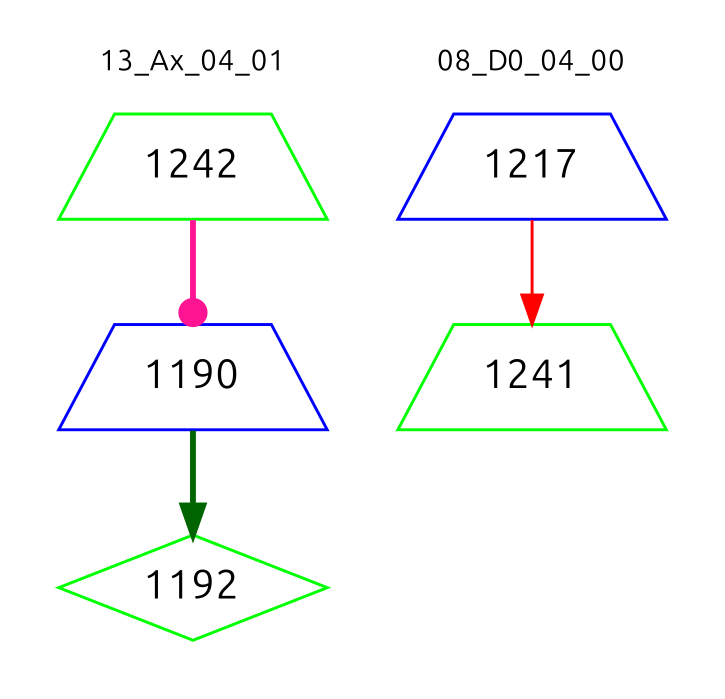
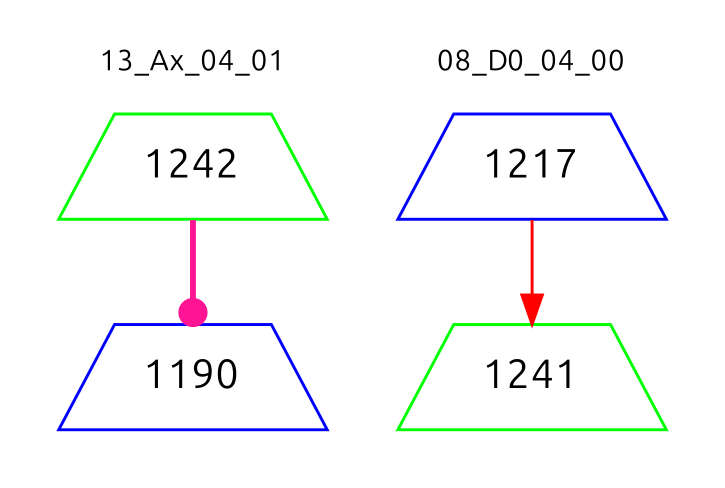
node "1192": removed
